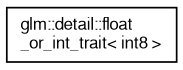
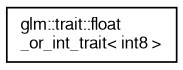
node "glm::detail::float _or_int_trait< int8 >": label "glm::detail::float _or_int_trait< int8 >" -> "glm::trait::float _or_int_trait< int8 >"
